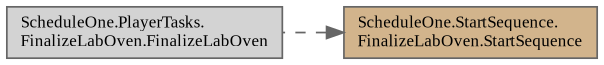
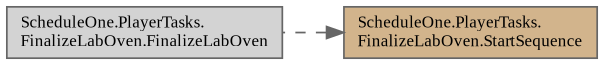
node "ScheduleOne.StartSequence. FinalizeLabOven.StartSequence": label "ScheduleOne.StartSequence. FinalizeLabOven.StartSequence" -> "ScheduleOne.PlayerTasks. FinalizeLabOven.StartSequence"
